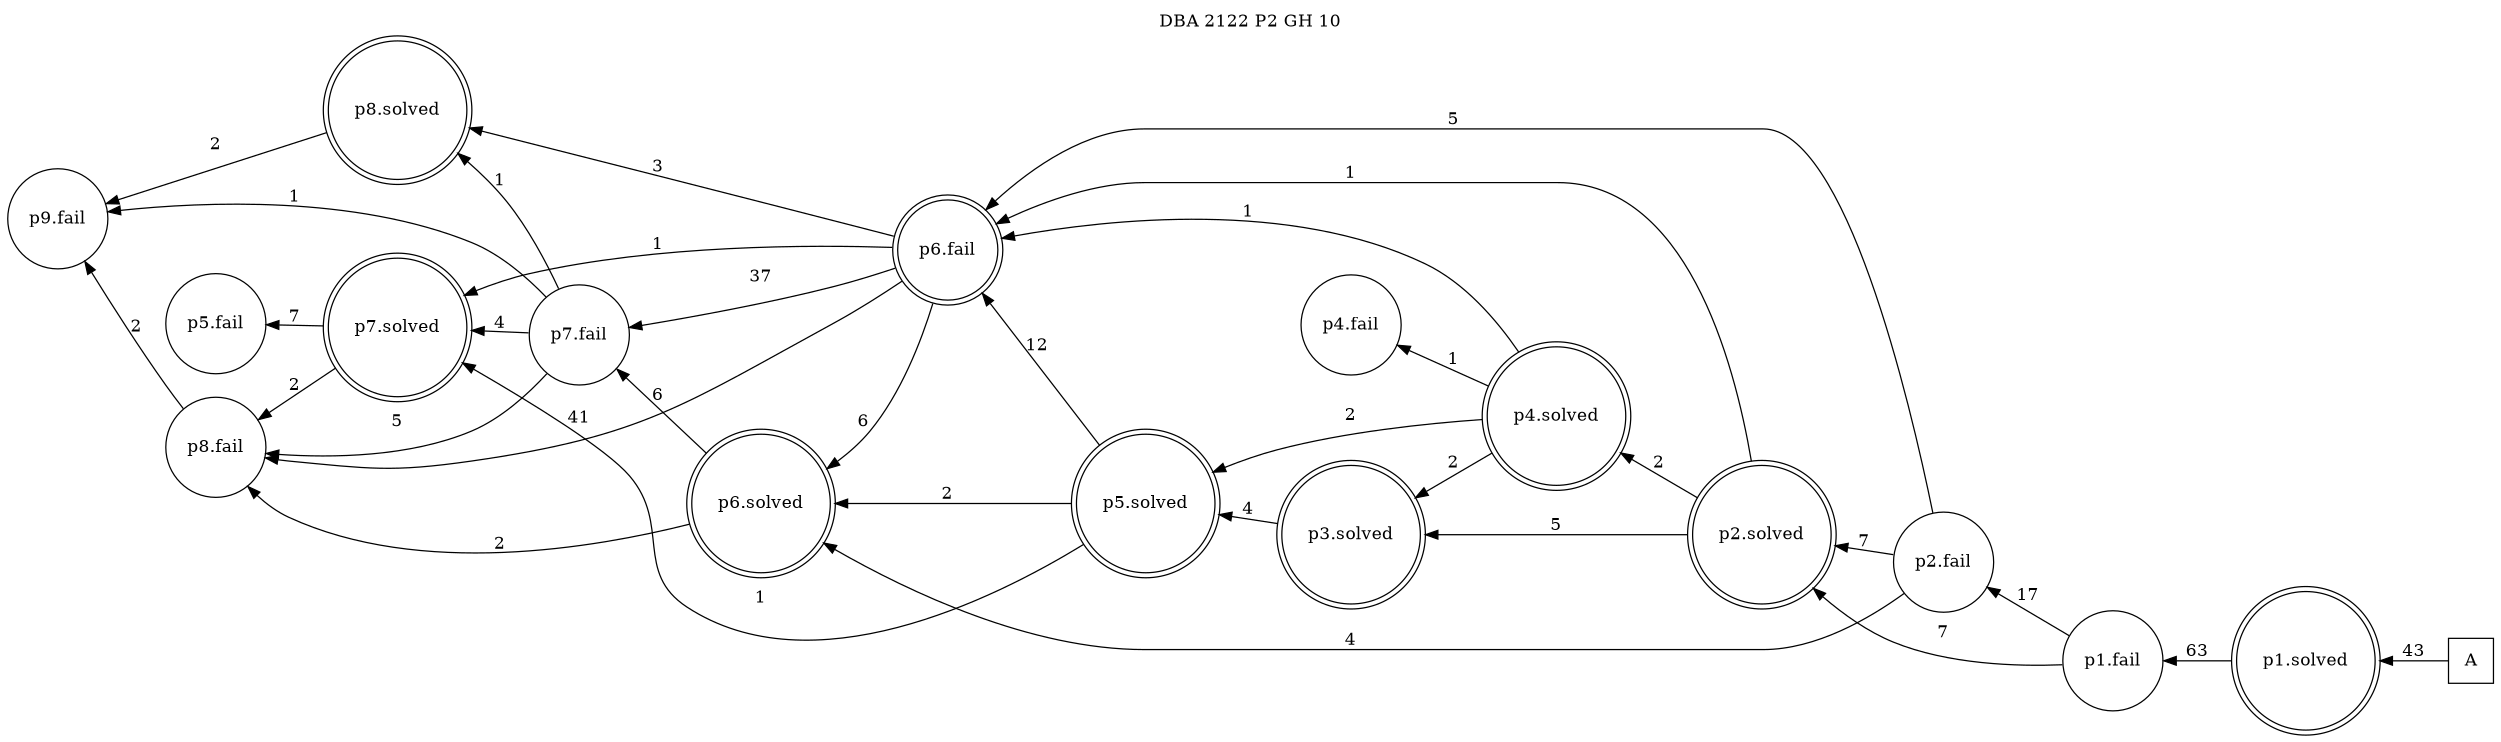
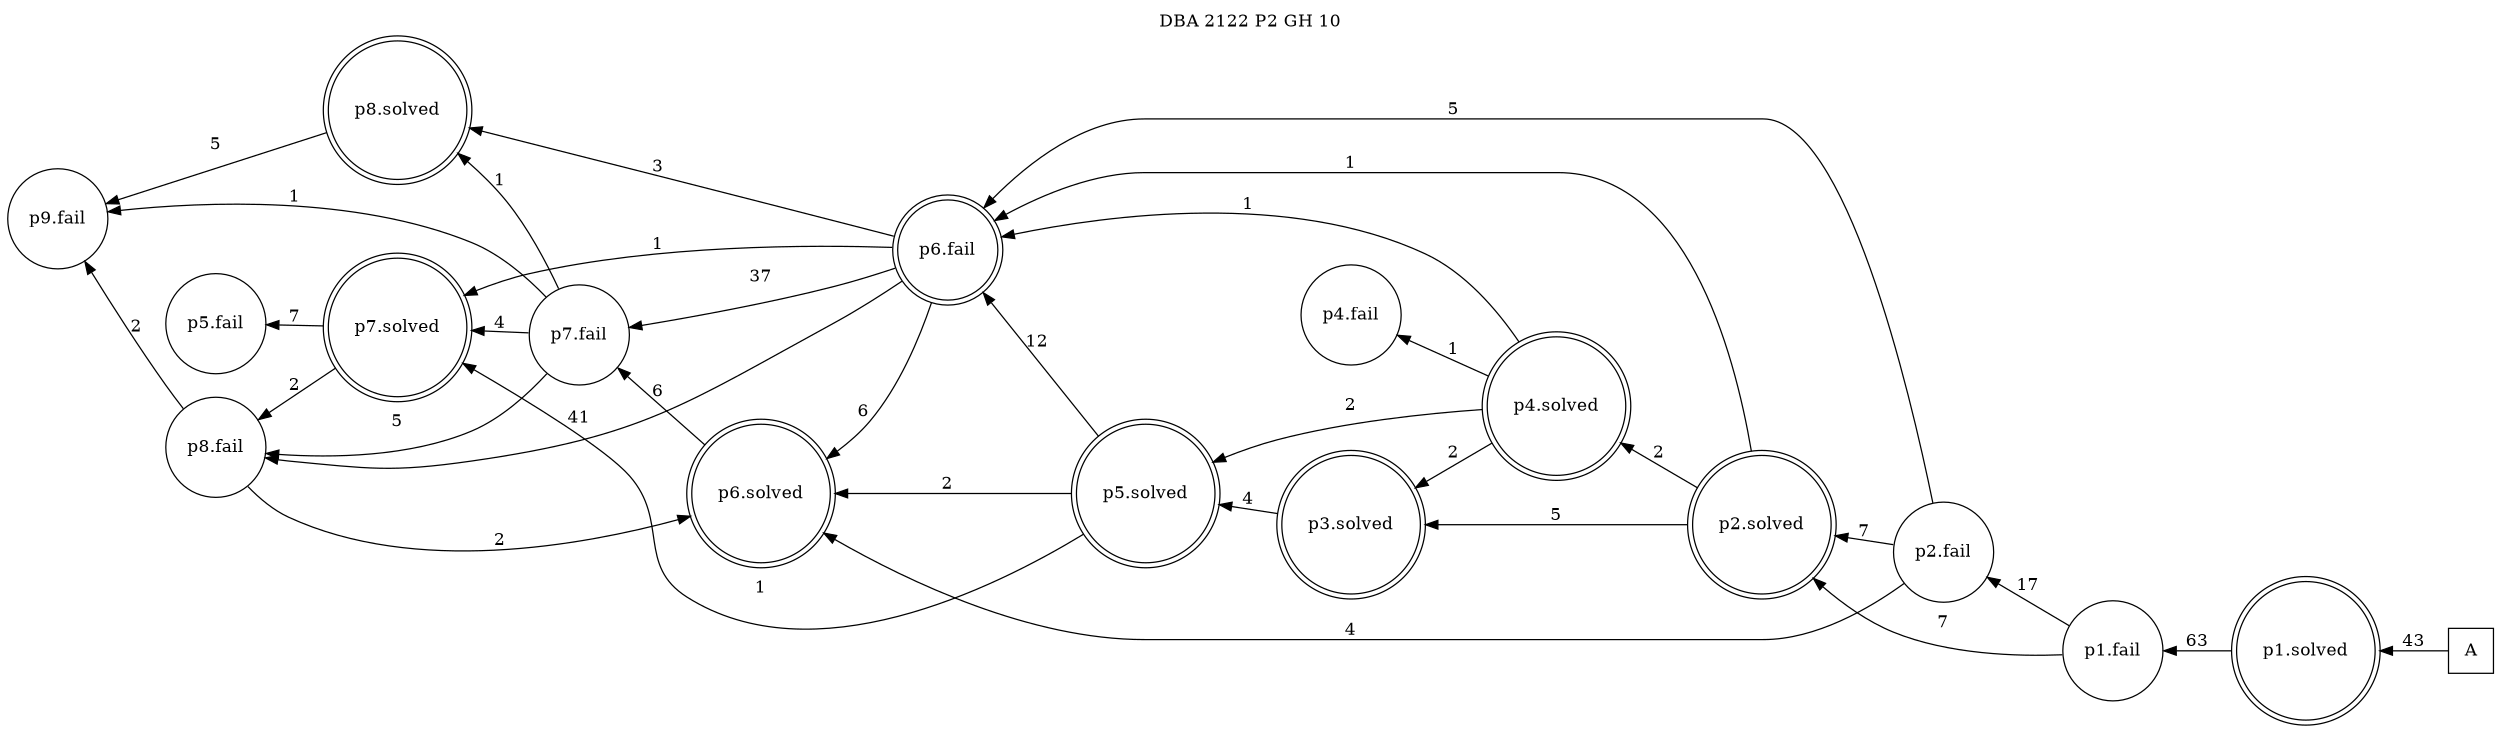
edge "p8.solved" -> "p9.fail": label "2" -> "5"
edge "p6.solved" -> "p8.fail": reversed
